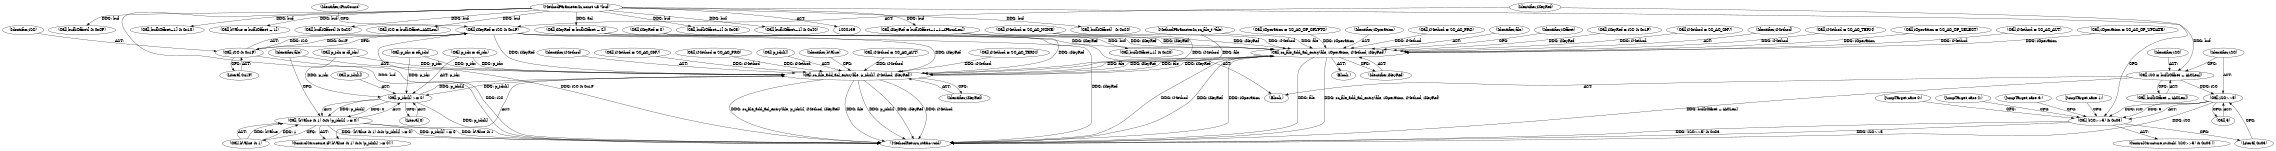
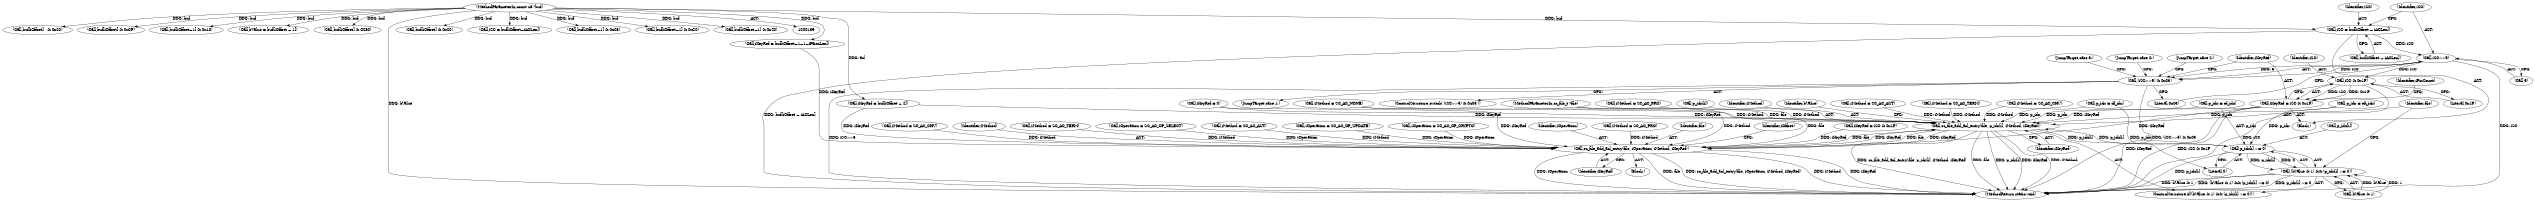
node "(Call,buf[iOffset] & 0X80)": added
edge "(Call,iKeyRef = buf[iOffset+1+1+iParmLen])" -> "(Call,buf[iOffset+1] & 0x20)": now "(MethodParameterIn,const u8 *buf)" -> "(Call,buf[iOffset+1] & 0x20)"
edge "(Call,iSC>>5)" -> "(Call,iSC & 0x1F)": added, label "DDG: iSC"
edge "(MethodParameterIn,const u8 *buf)" -> "(MethodReturn,static void)": label "DDG: buf" -> "DDG: bValue"
edge "(Call,p_idx = df_idx)" -> "(Call,p_idx[i] >= 0)": now "(Call,p_idx = df_idx)" -> "(Literal,0)"
edge "(JumpTarget,case 1:)" -> "(Call,(iSC>>5) & 0x03)": reversed
